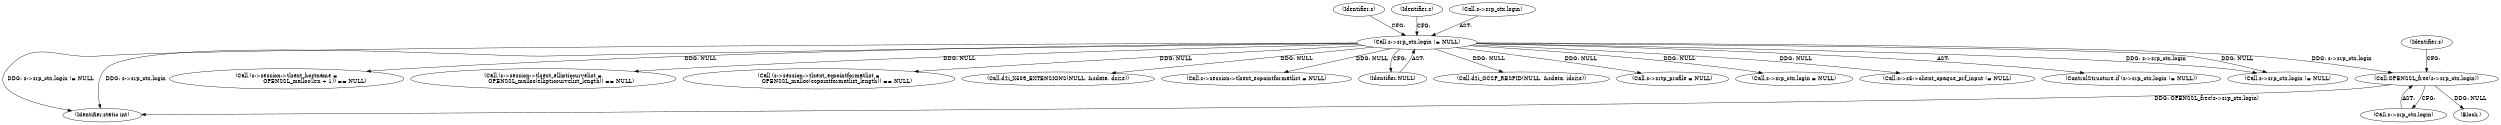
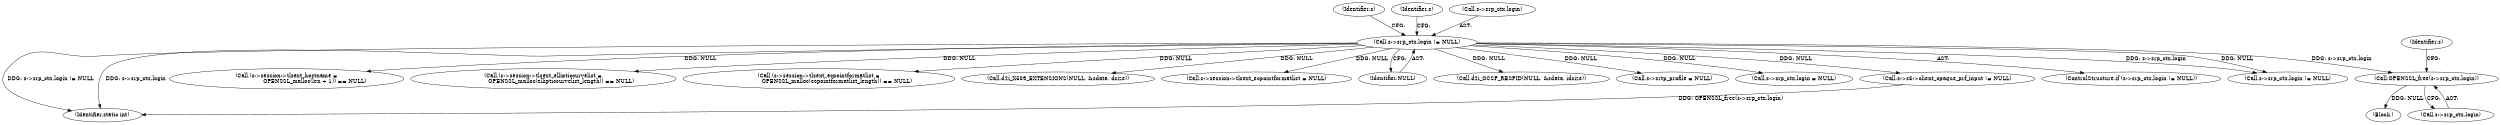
edge "(Call,OPENSSL_free(s->srp_ctx.login))" -> "(Identifier,static int)": now "(Call,s->s3->client_opaque_prf_input != NULL)" -> "(Identifier,static int)"
